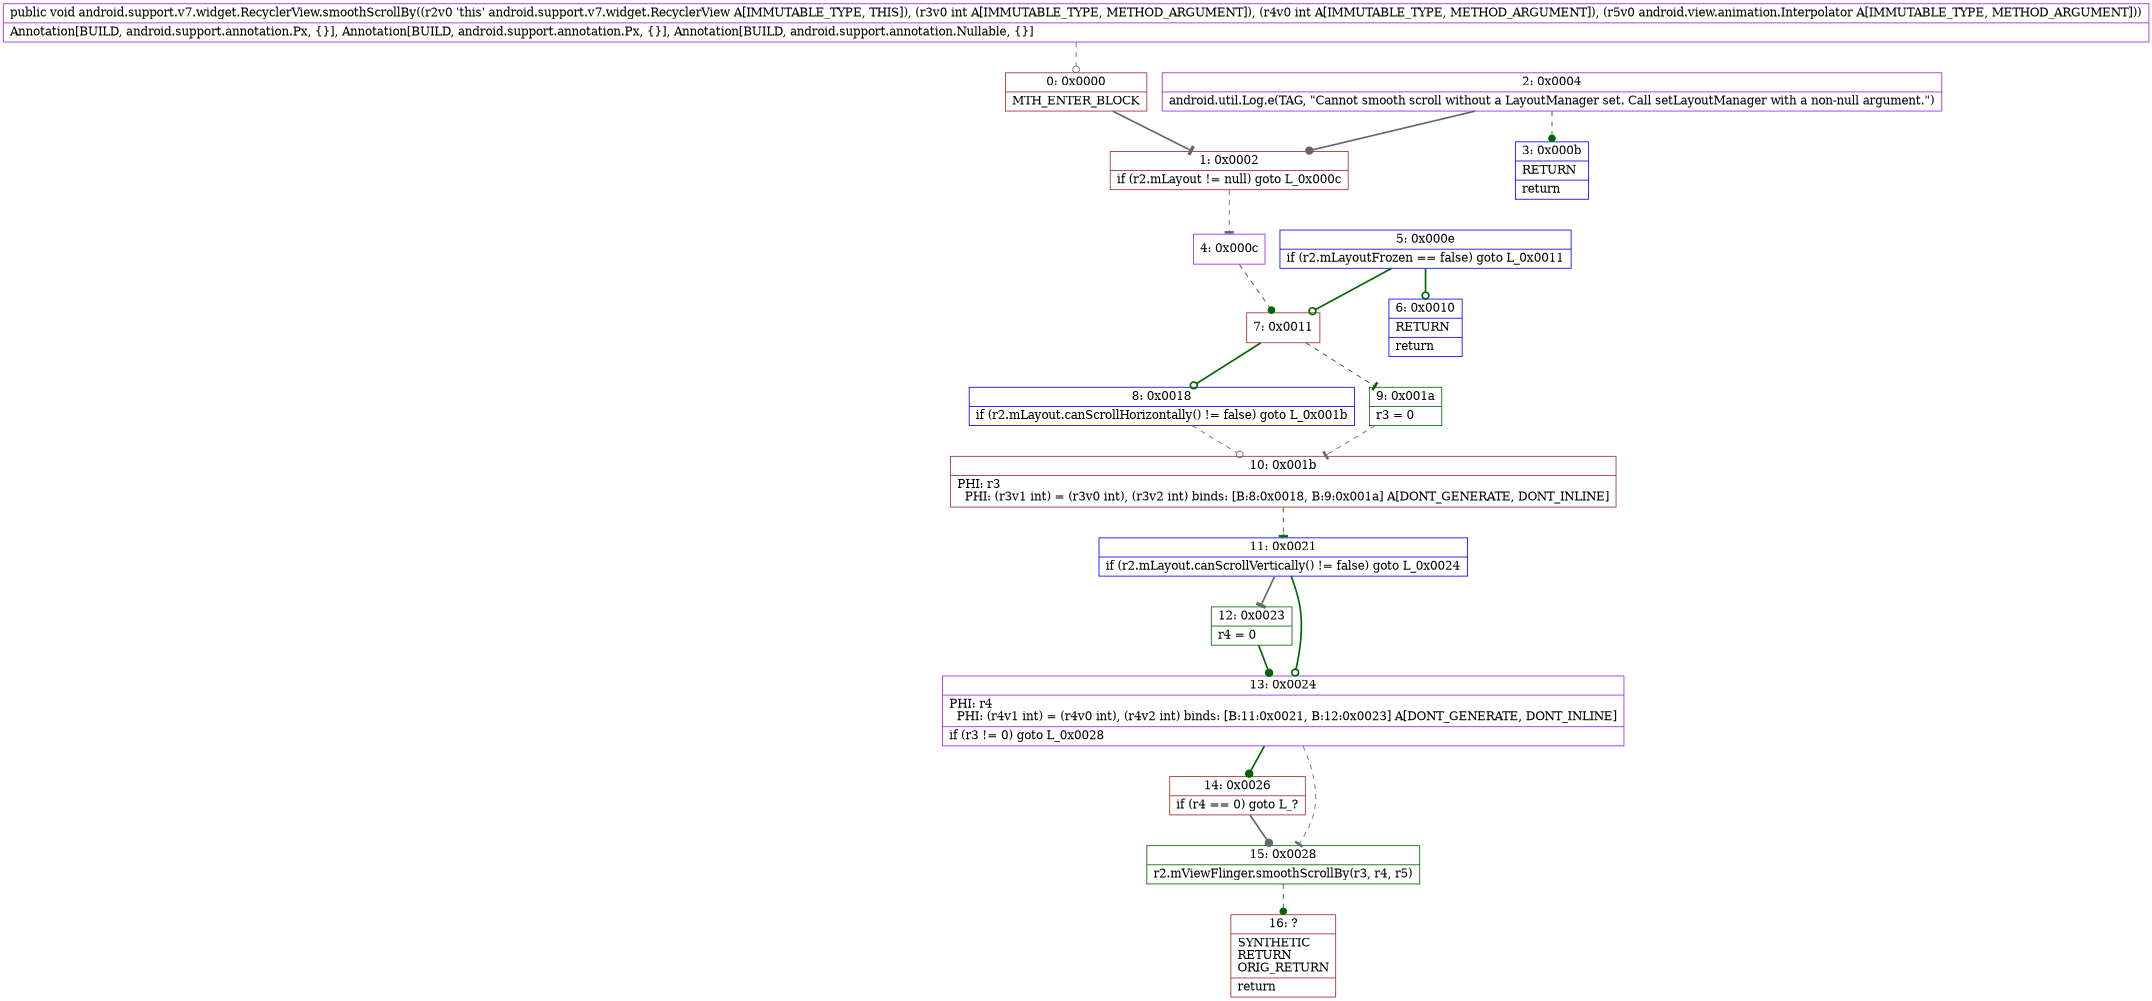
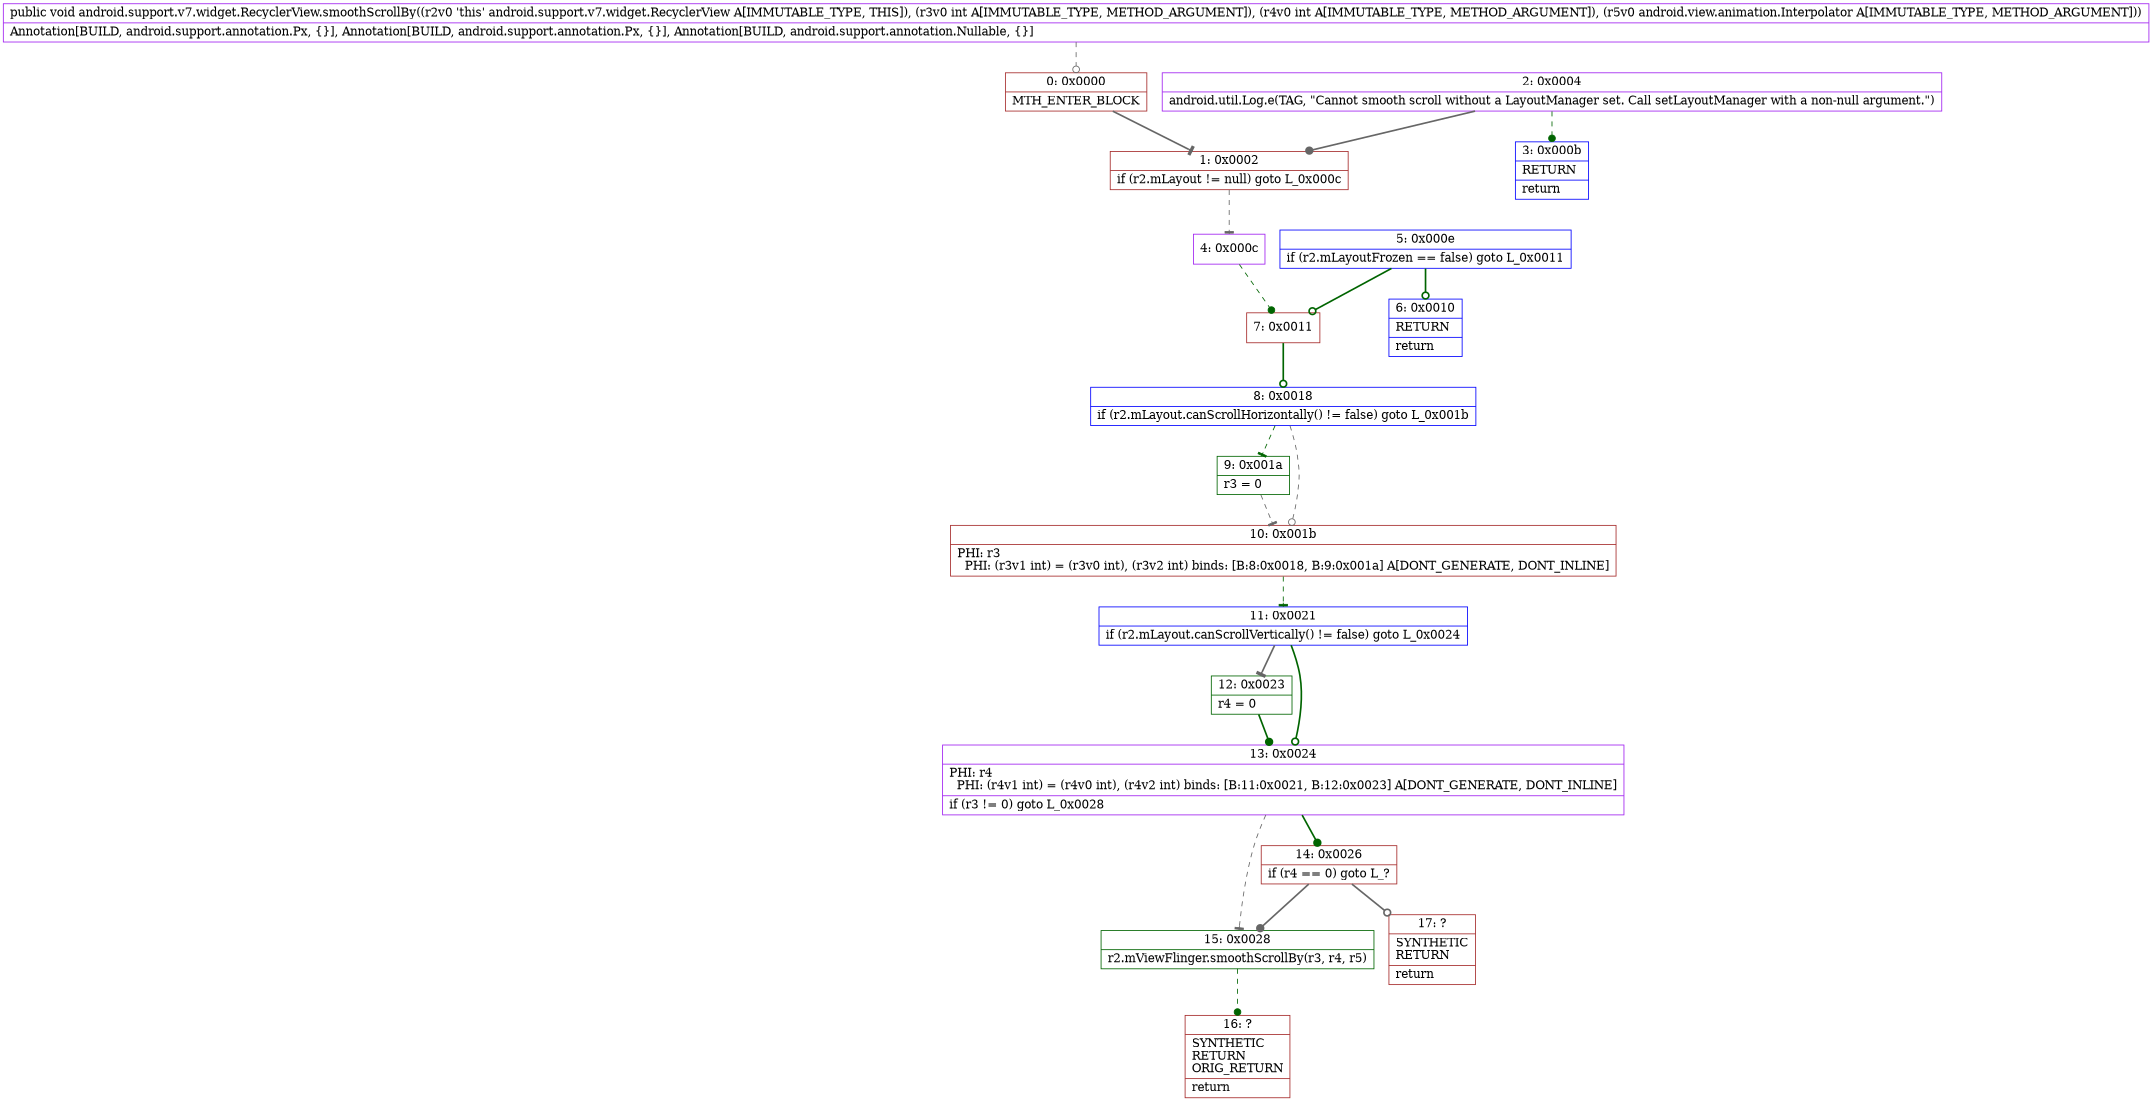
edge "7: 0x0011" -> "9: 0x001a": now "8: 0x0018" -> "9: 0x001a"
node "17: ?": added
